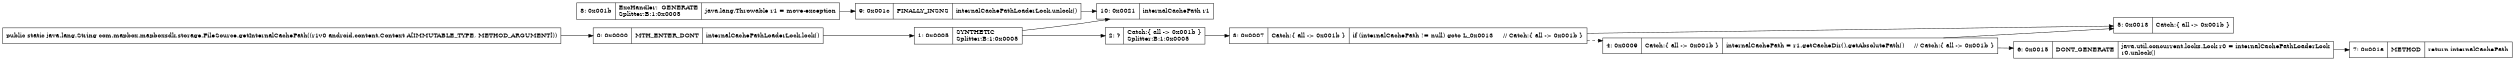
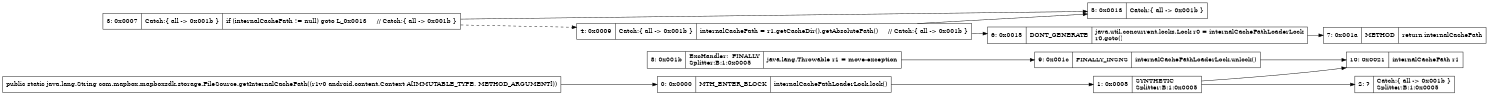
node "8: 0x001b": text "ExcHandler:  GENERATE" -> "ExcHandler:  FINALLY"
node "0: 0x0000": text "MTH_ENTER_DONT" -> "MTH_ENTER_BLOCK"
edge "2: ?" -> "3: 0x0007": removed
node "6: 0x0015": text "r0.unlock()" -> "r0.goto()"
